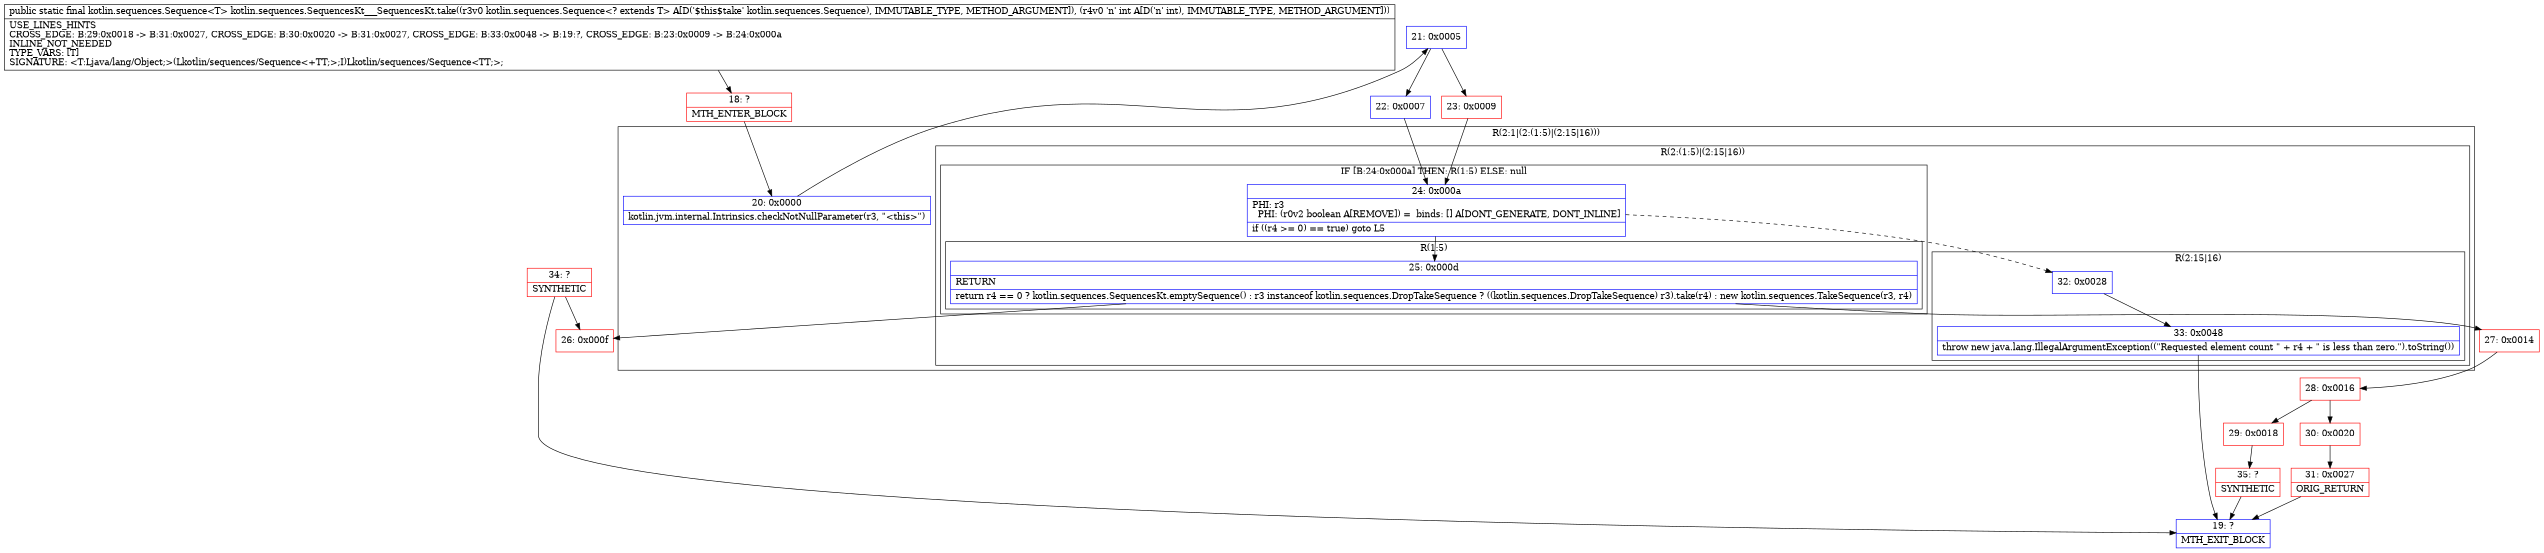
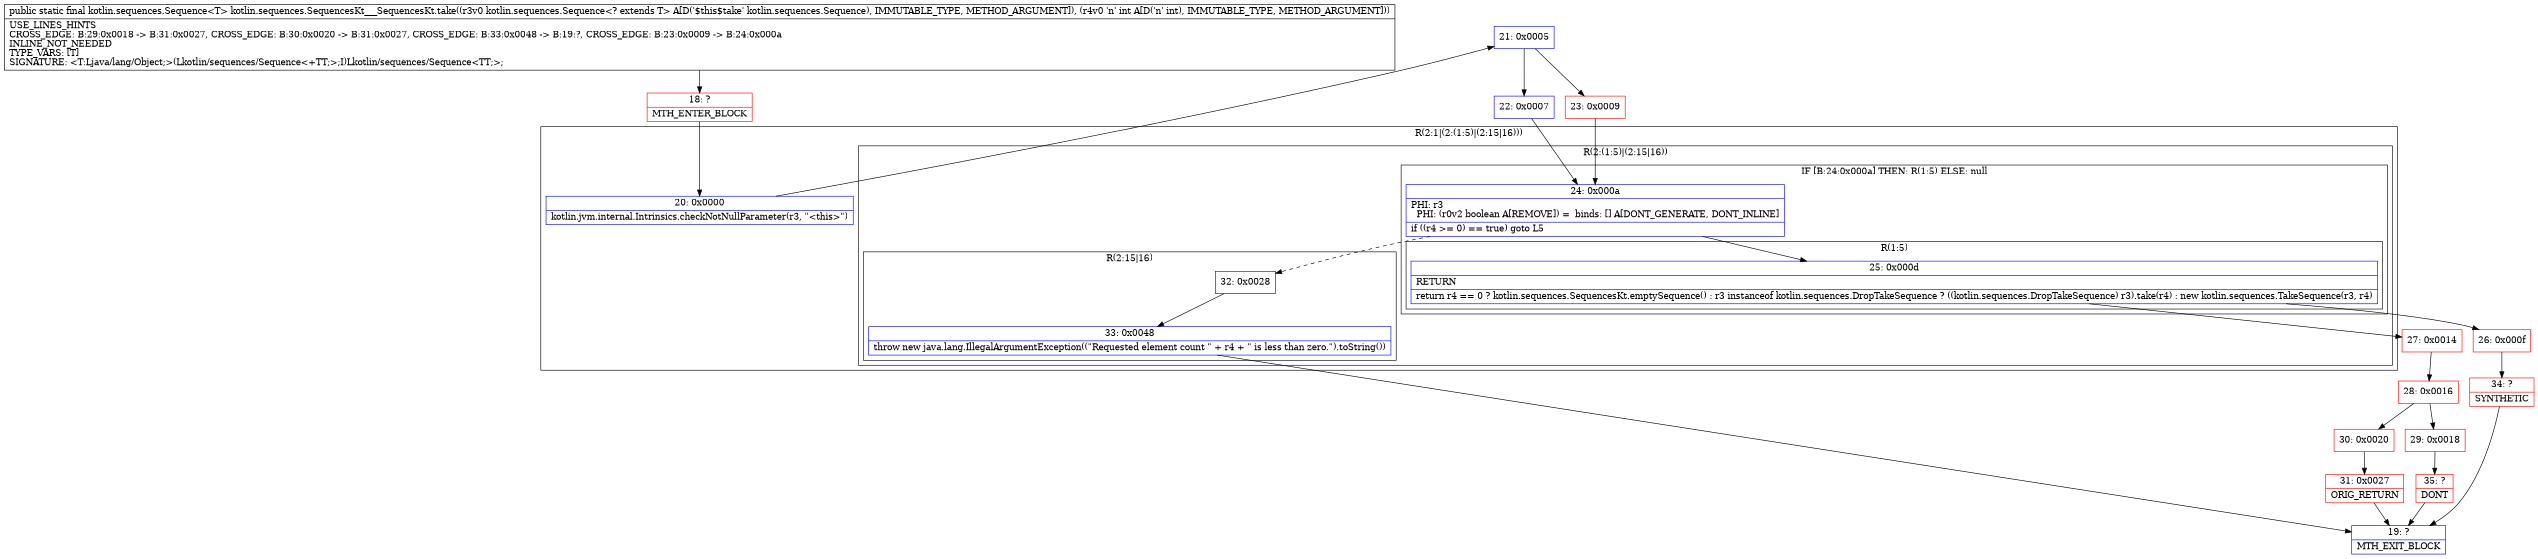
edge "34: ?" -> "26: 0x000f": reversed
node "35: ?": text "SYNTHETIC" -> "DONT"
